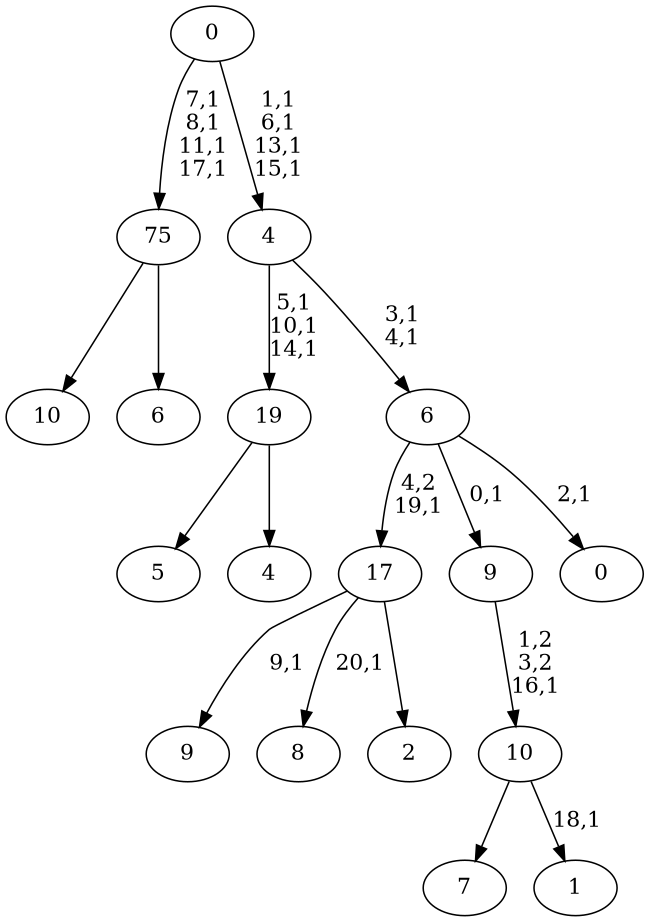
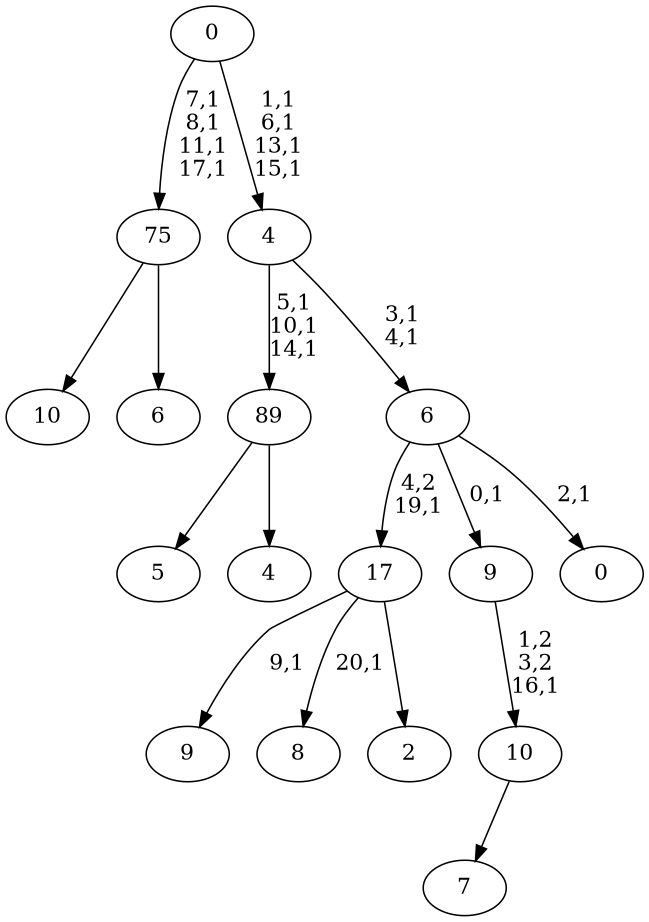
node "19": label "19" -> "89"
node "1": removed
